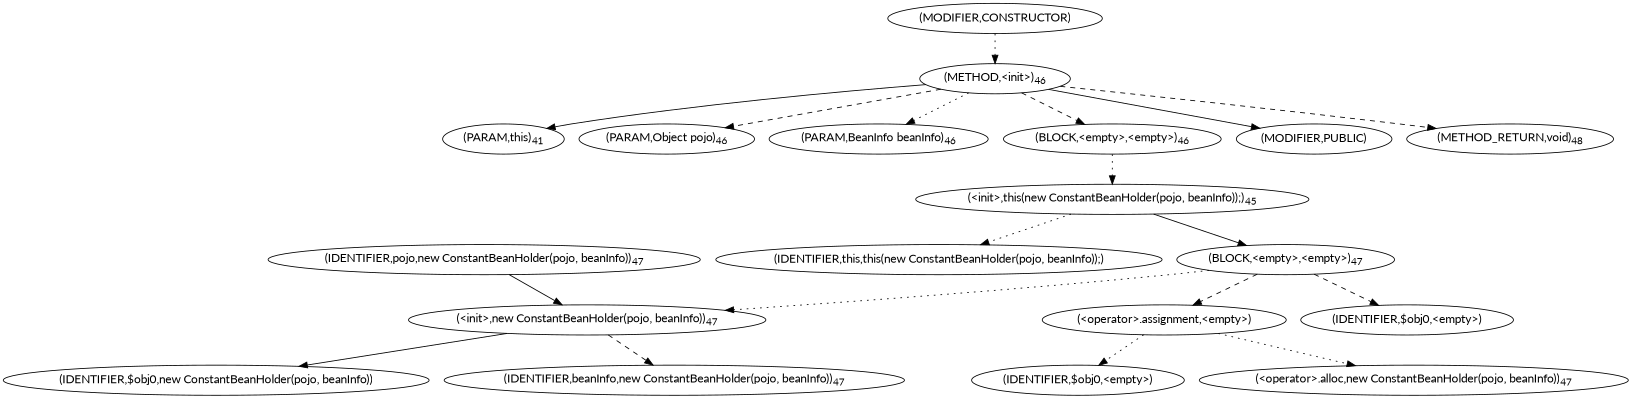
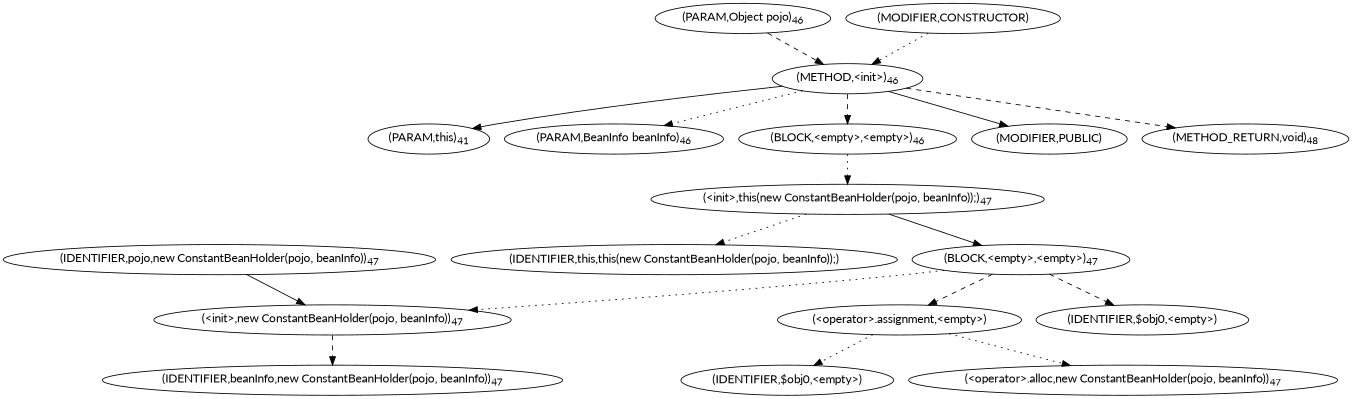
edge "(METHOD,<init>)" -> "(PARAM,Object pojo)": reversed
node "(<init>,this(new ConstantBeanHolder(pojo, beanInfo));)": text "45" -> "47"
node "(IDENTIFIER,$obj0,new ConstantBeanHolder(pojo, beanInfo))": removed
